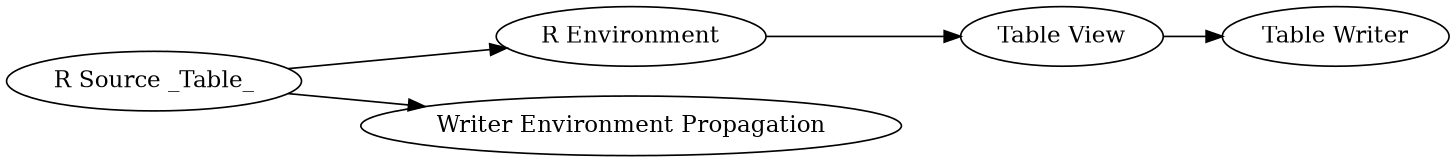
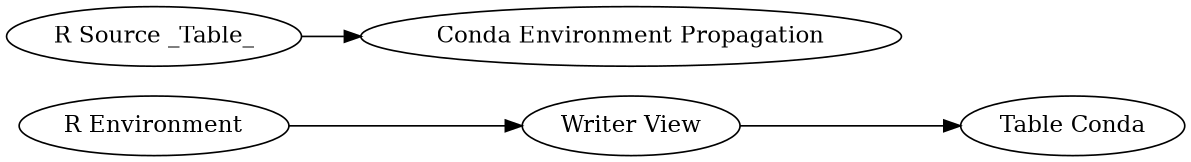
node "Table View": label "Table View" -> "Writer View"
node "Table Writer": label "Table Writer" -> "Table Conda"
edge "R Source _Table_" -> "R Environment": removed
node "Writer Environment Propagation": label "Writer Environment Propagation" -> "Conda Environment Propagation"
